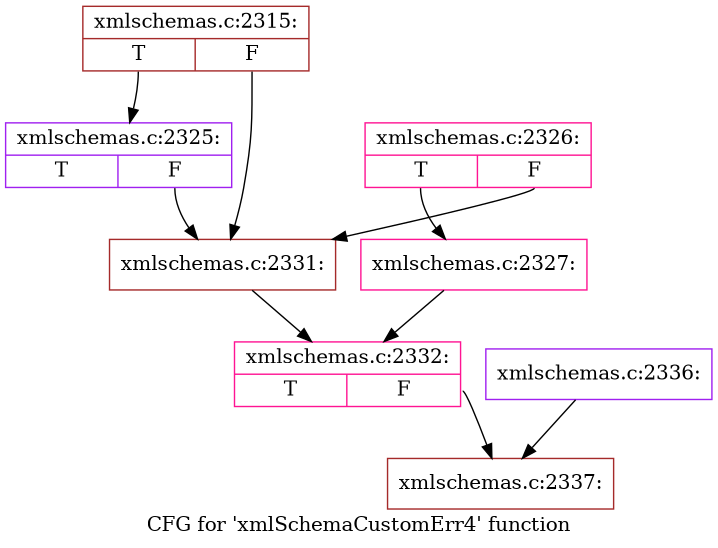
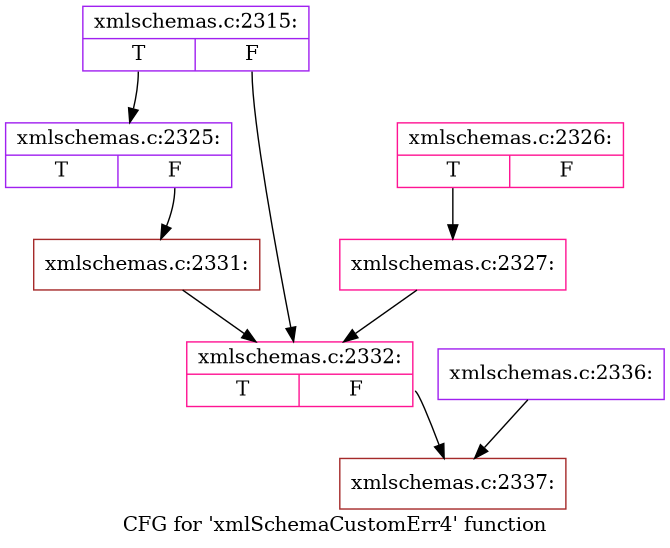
node "xmlschemas.c:2315:": color brown -> purple
edge "xmlschemas.c:2315:" -> "xmlschemas.c:2331:": now "xmlschemas.c:2315:" -> "xmlschemas.c:2332:"
edge "xmlschemas.c:2326:" -> "xmlschemas.c:2331:": removed
